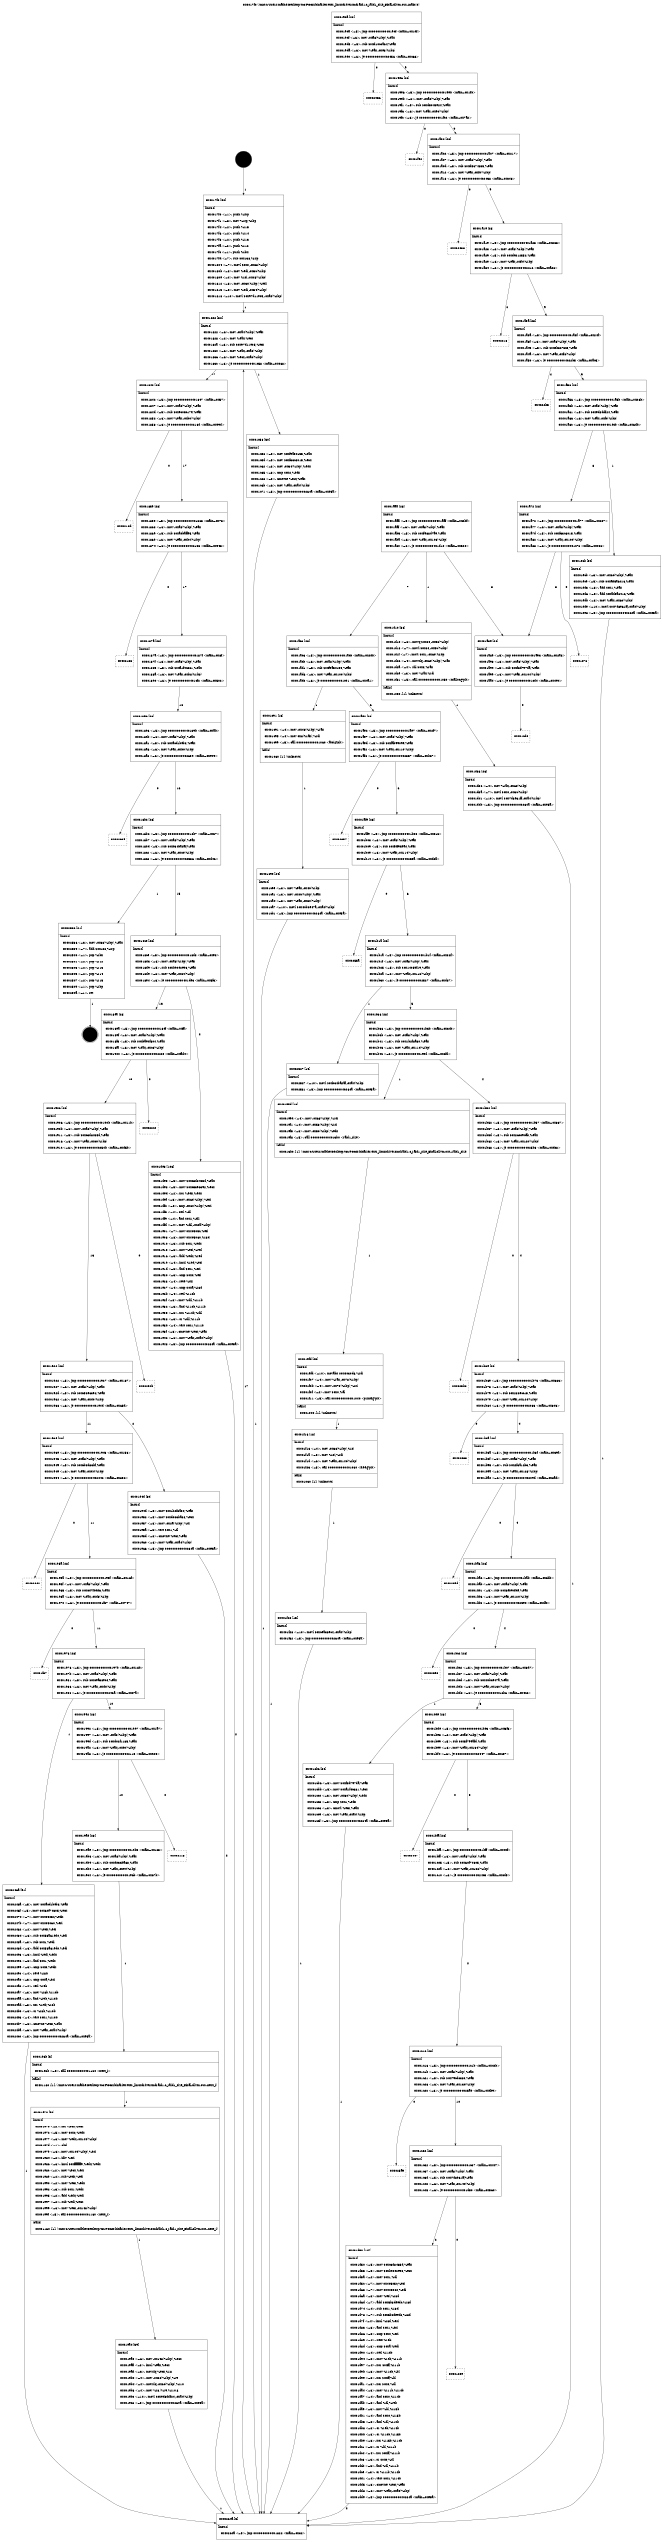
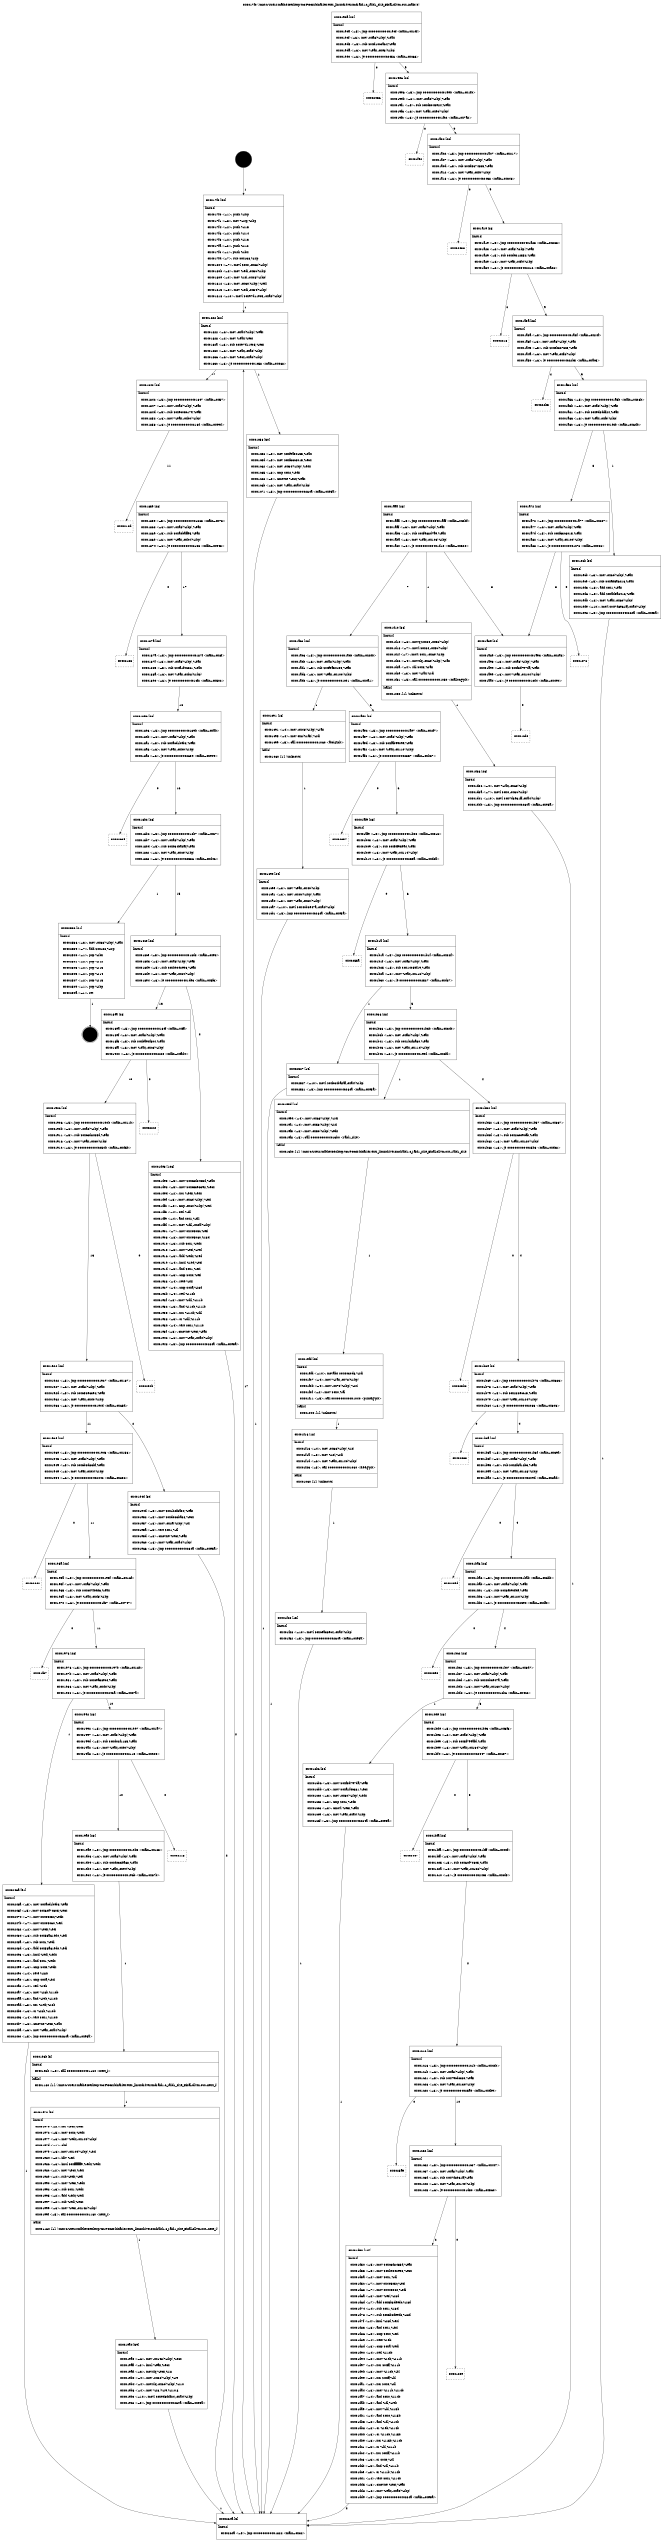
edge "0x401842 [28]" -> "0x40185e [28]": removed, label "17"
edge "0x401842 [28]" -> "0x40218d": label " 0" -> " 11"
